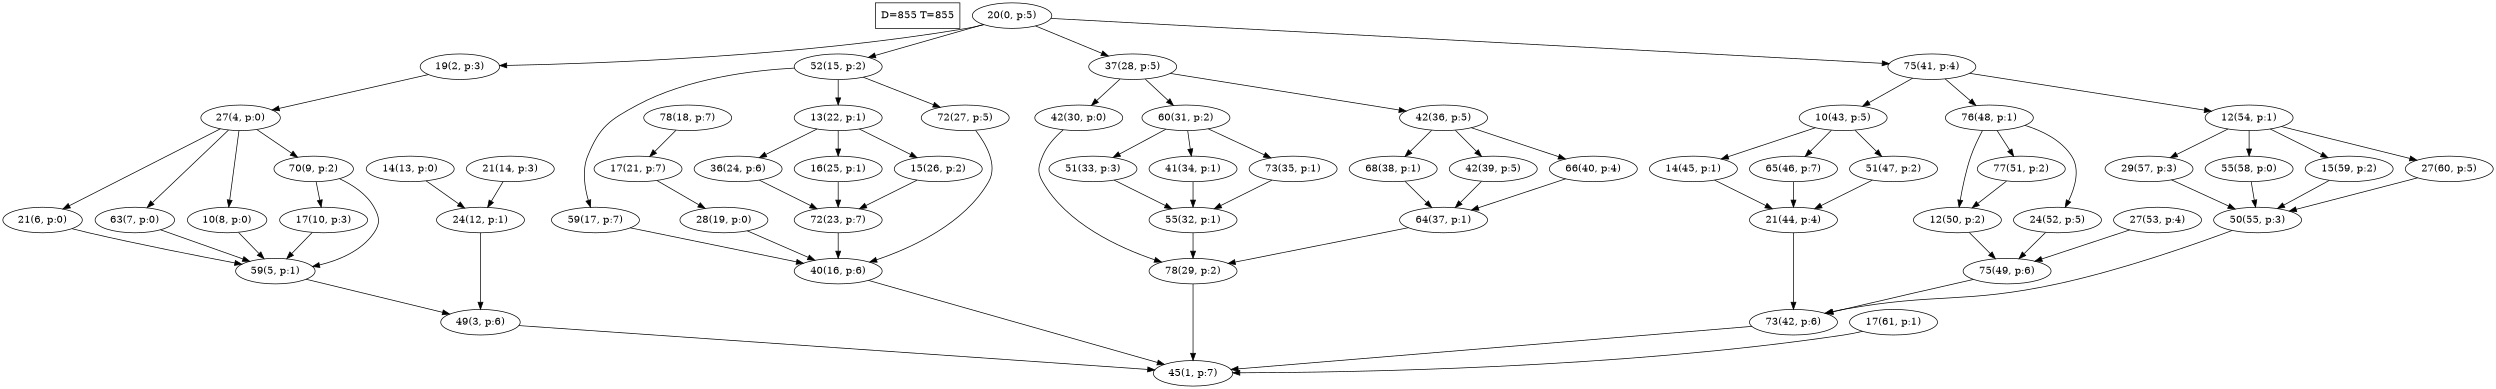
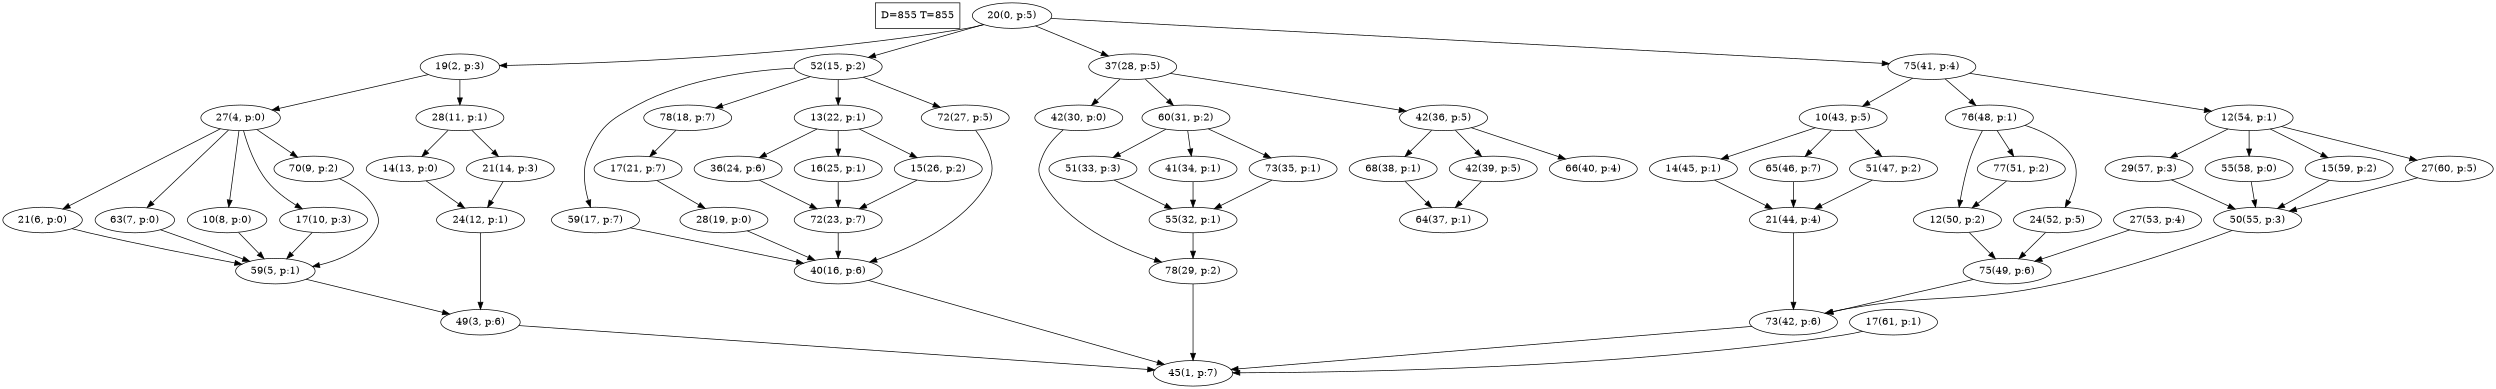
edge "52(15, p:2)" -> "78(18, p:7)": added
node "28(11, p:1)": added
edge "70(9, p:2)" -> "17(10, p:3)": now "27(4, p:0)" -> "17(10, p:3)"
edge "66(40, p:4)" -> "64(37, p:1)": removed
edge "64(37, p:1)" -> "78(29, p:2)": removed
